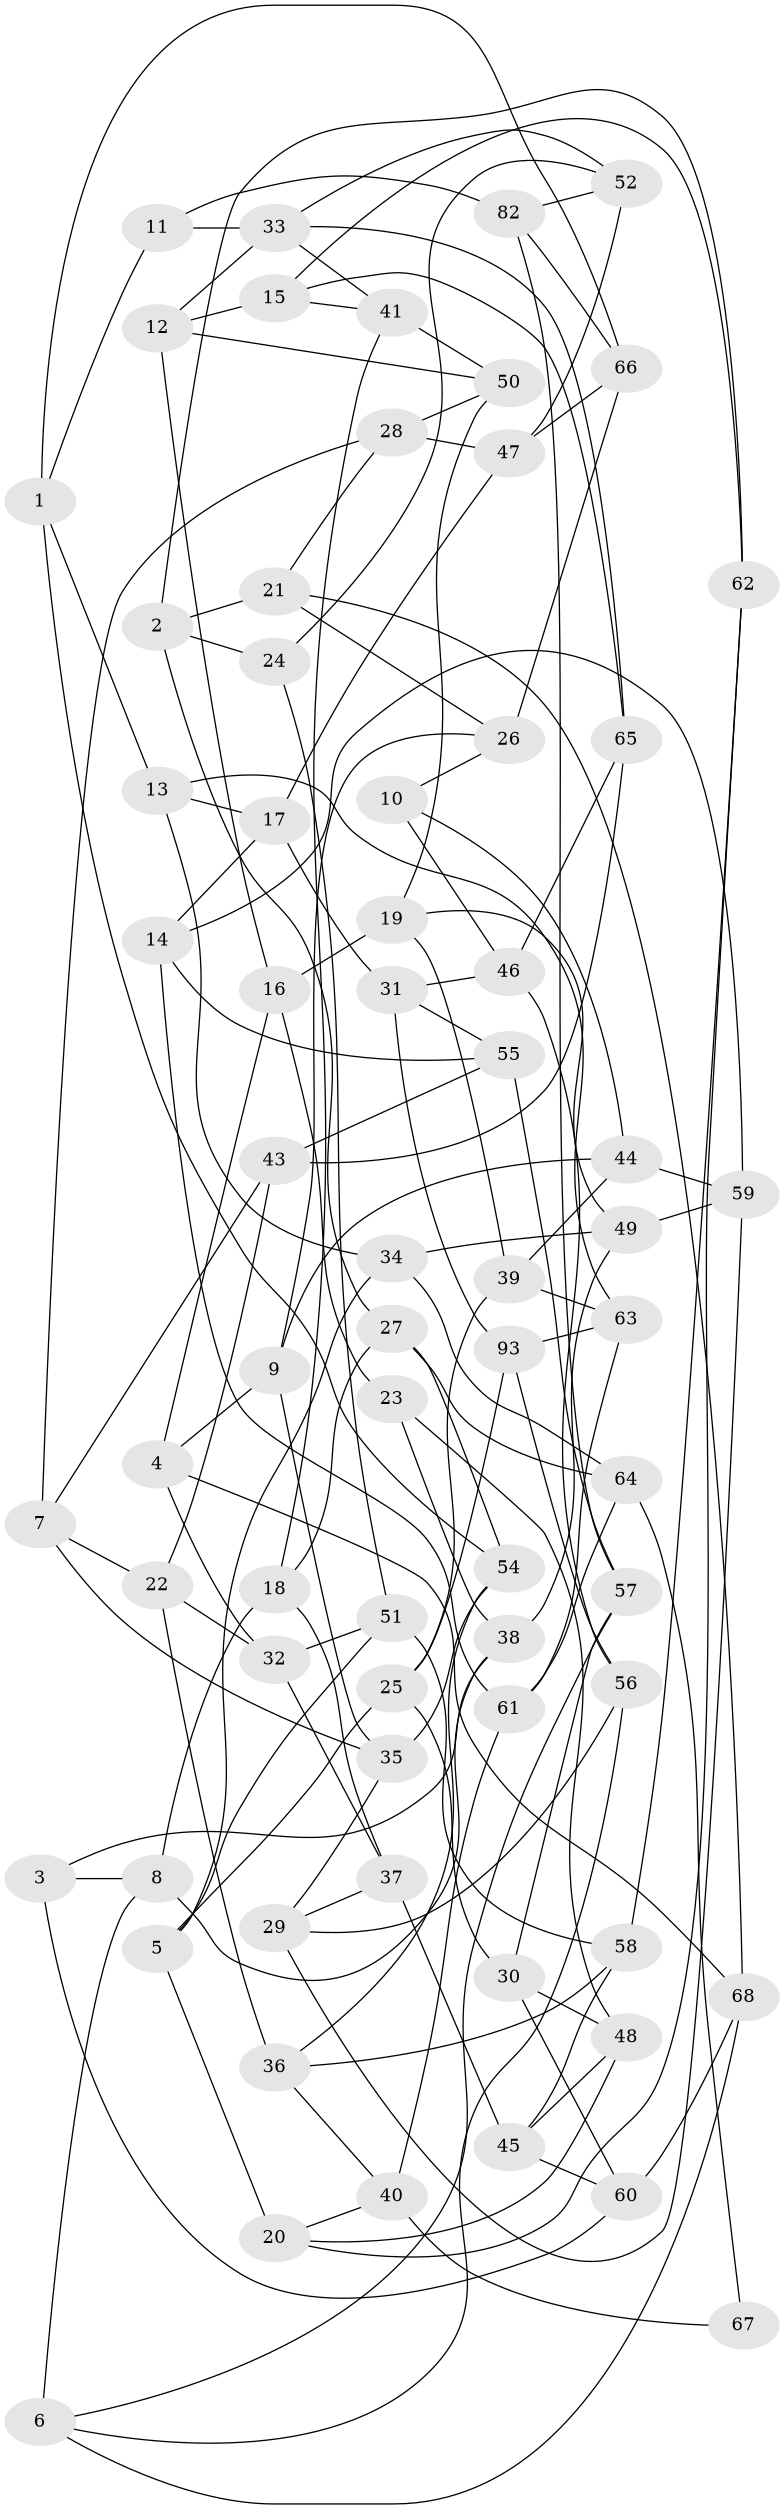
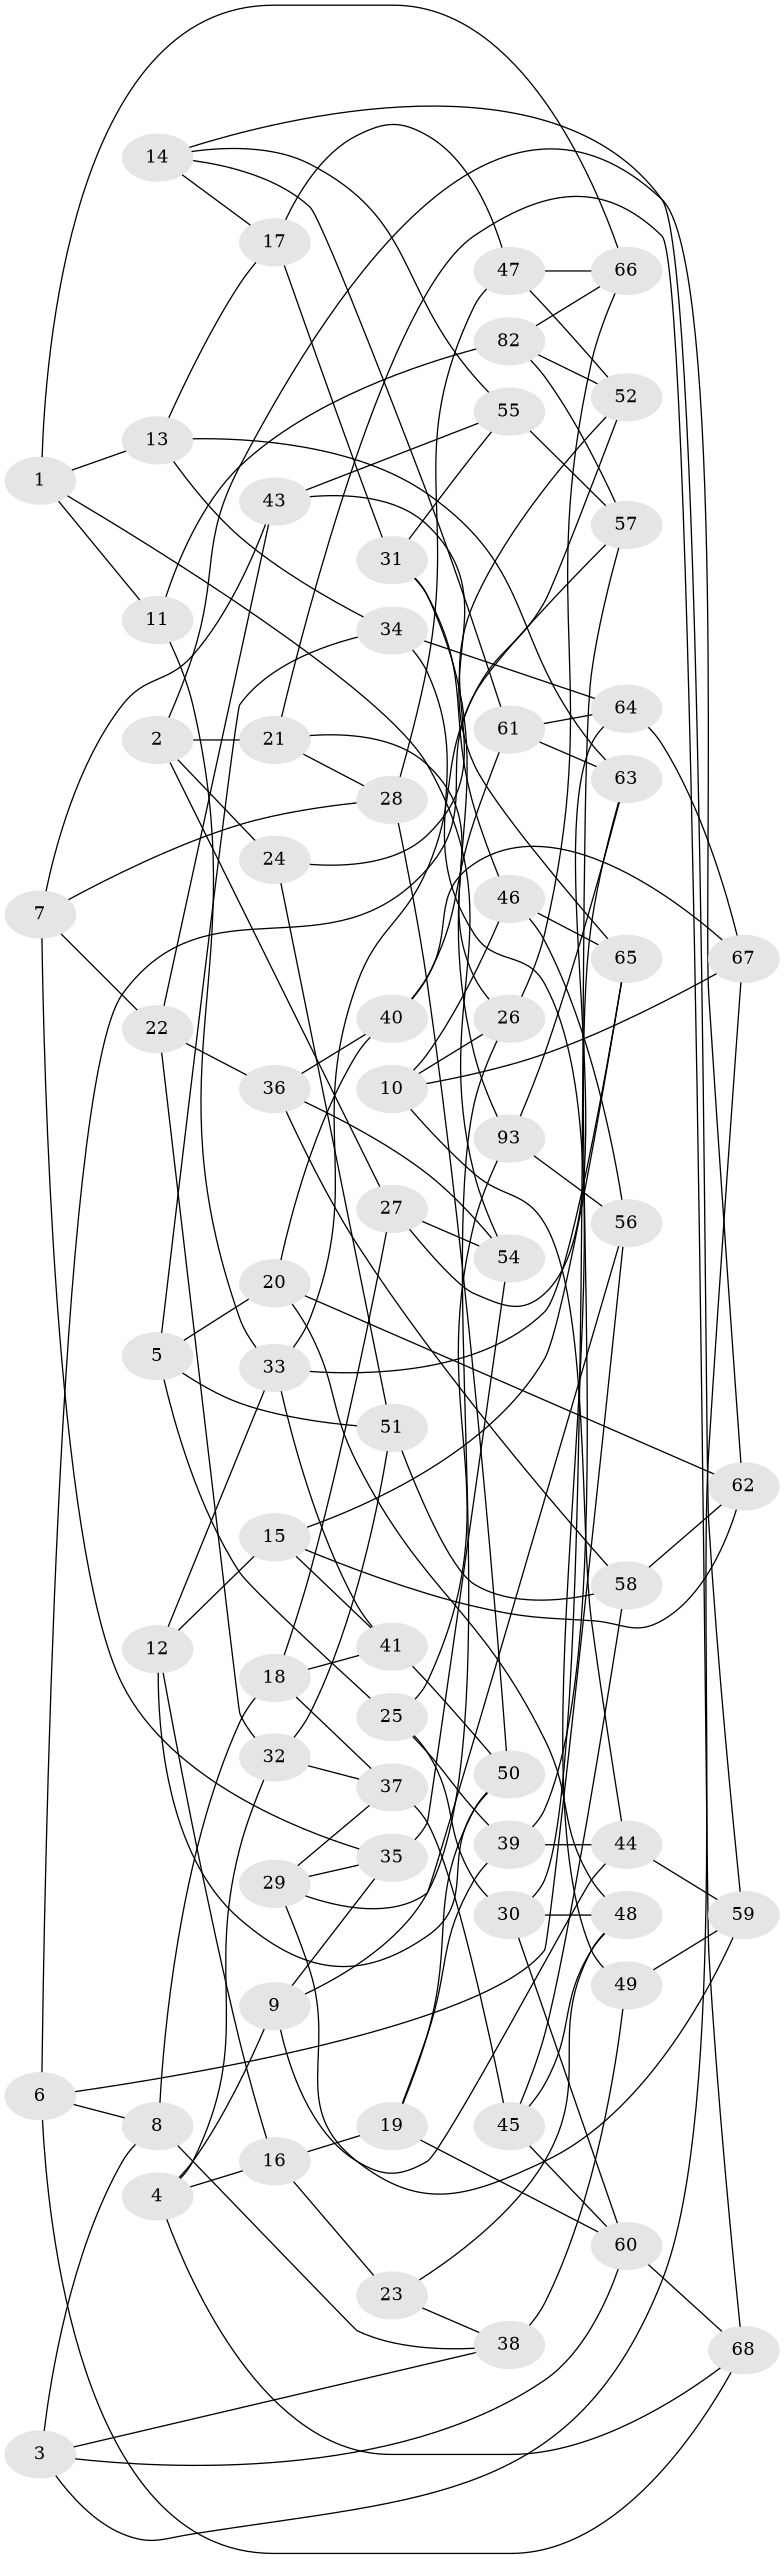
edge "19" -- "49": now "19" -- "60"
edge "67" -- "10": added
edge "67" -- "3": added
